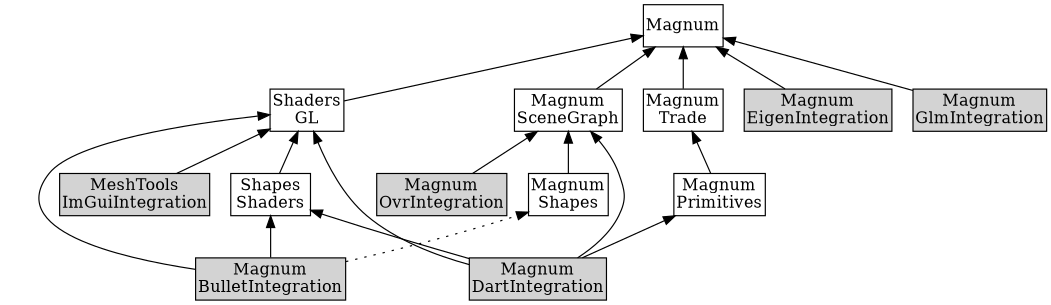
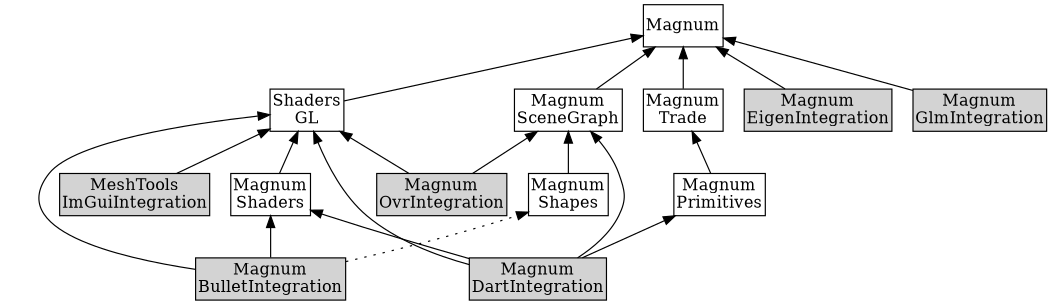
edge "Magnum OvrIntegration" -> "Shaders GL": added
node "Shapes Shaders": label "Shapes Shaders" -> "Magnum Shaders"
